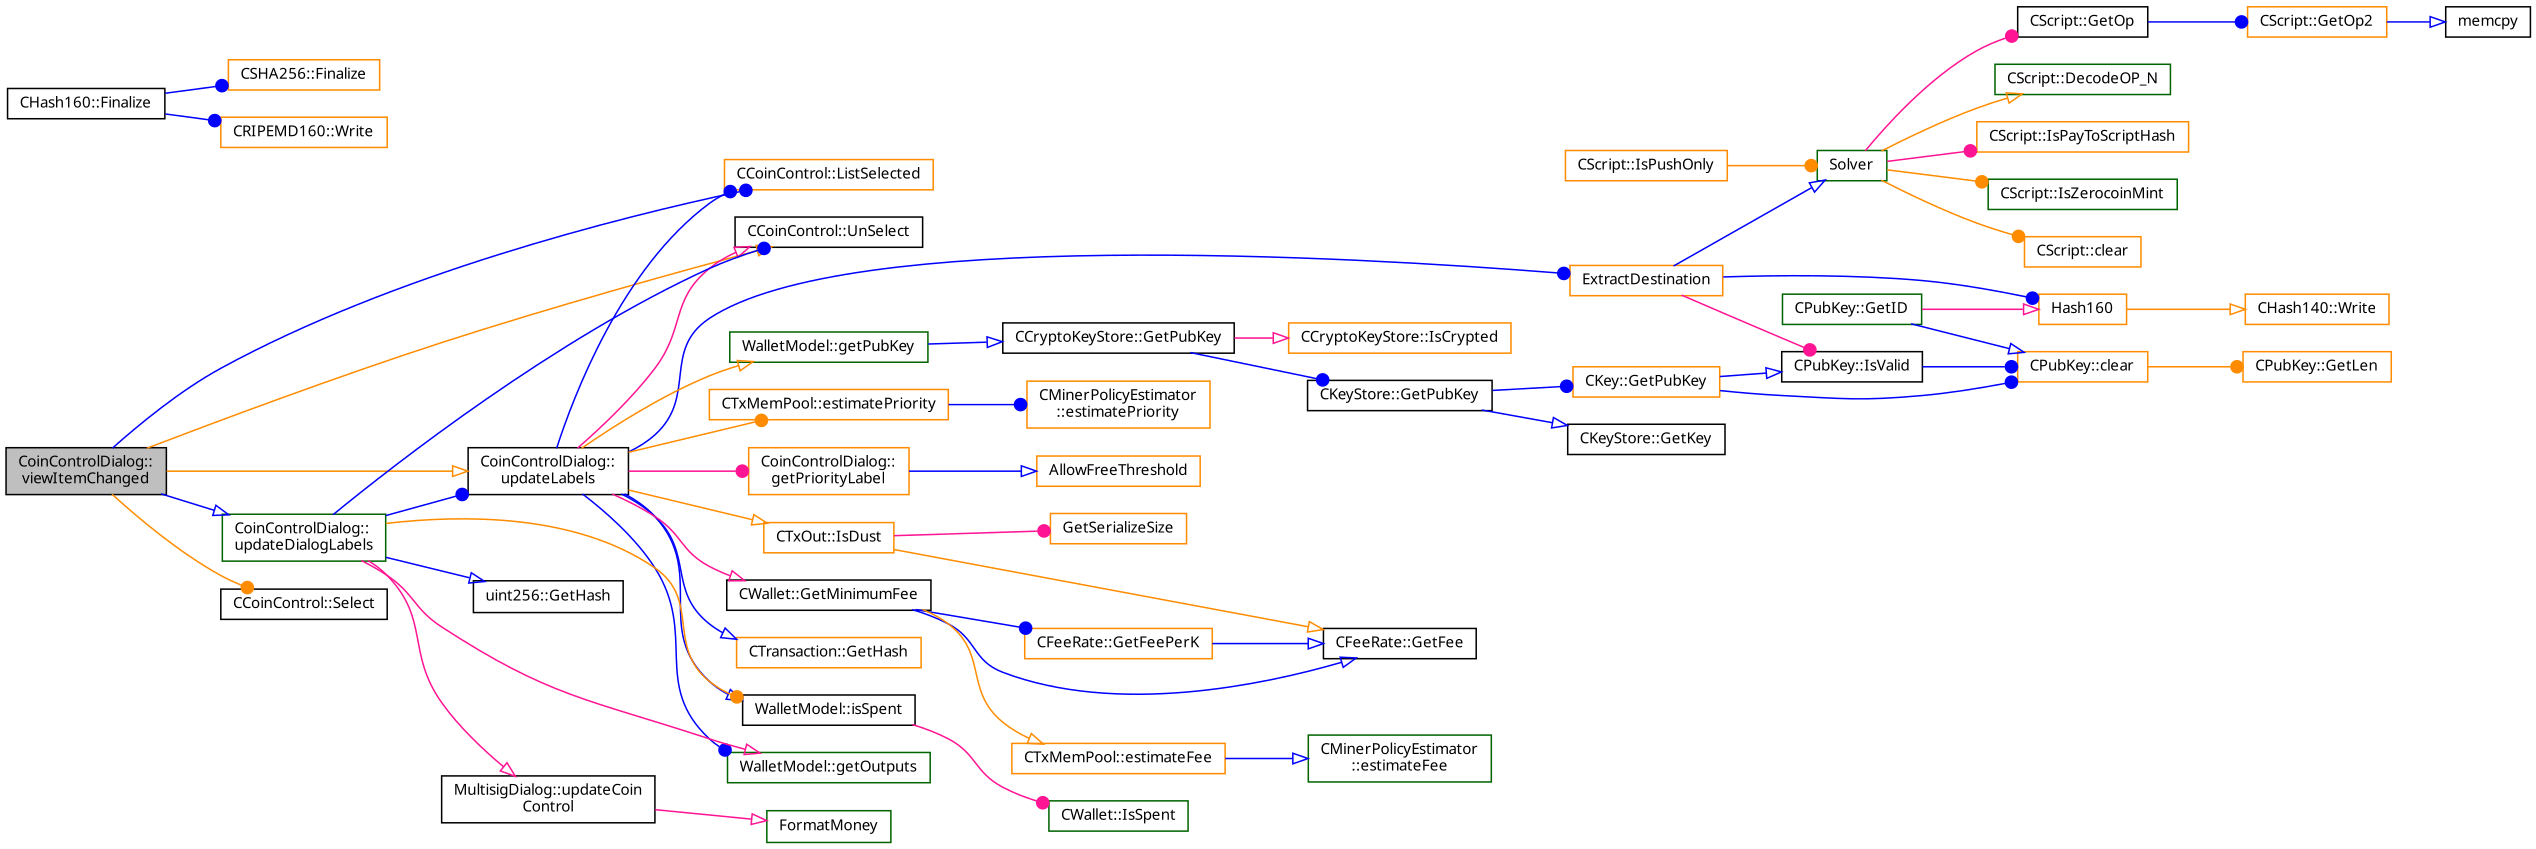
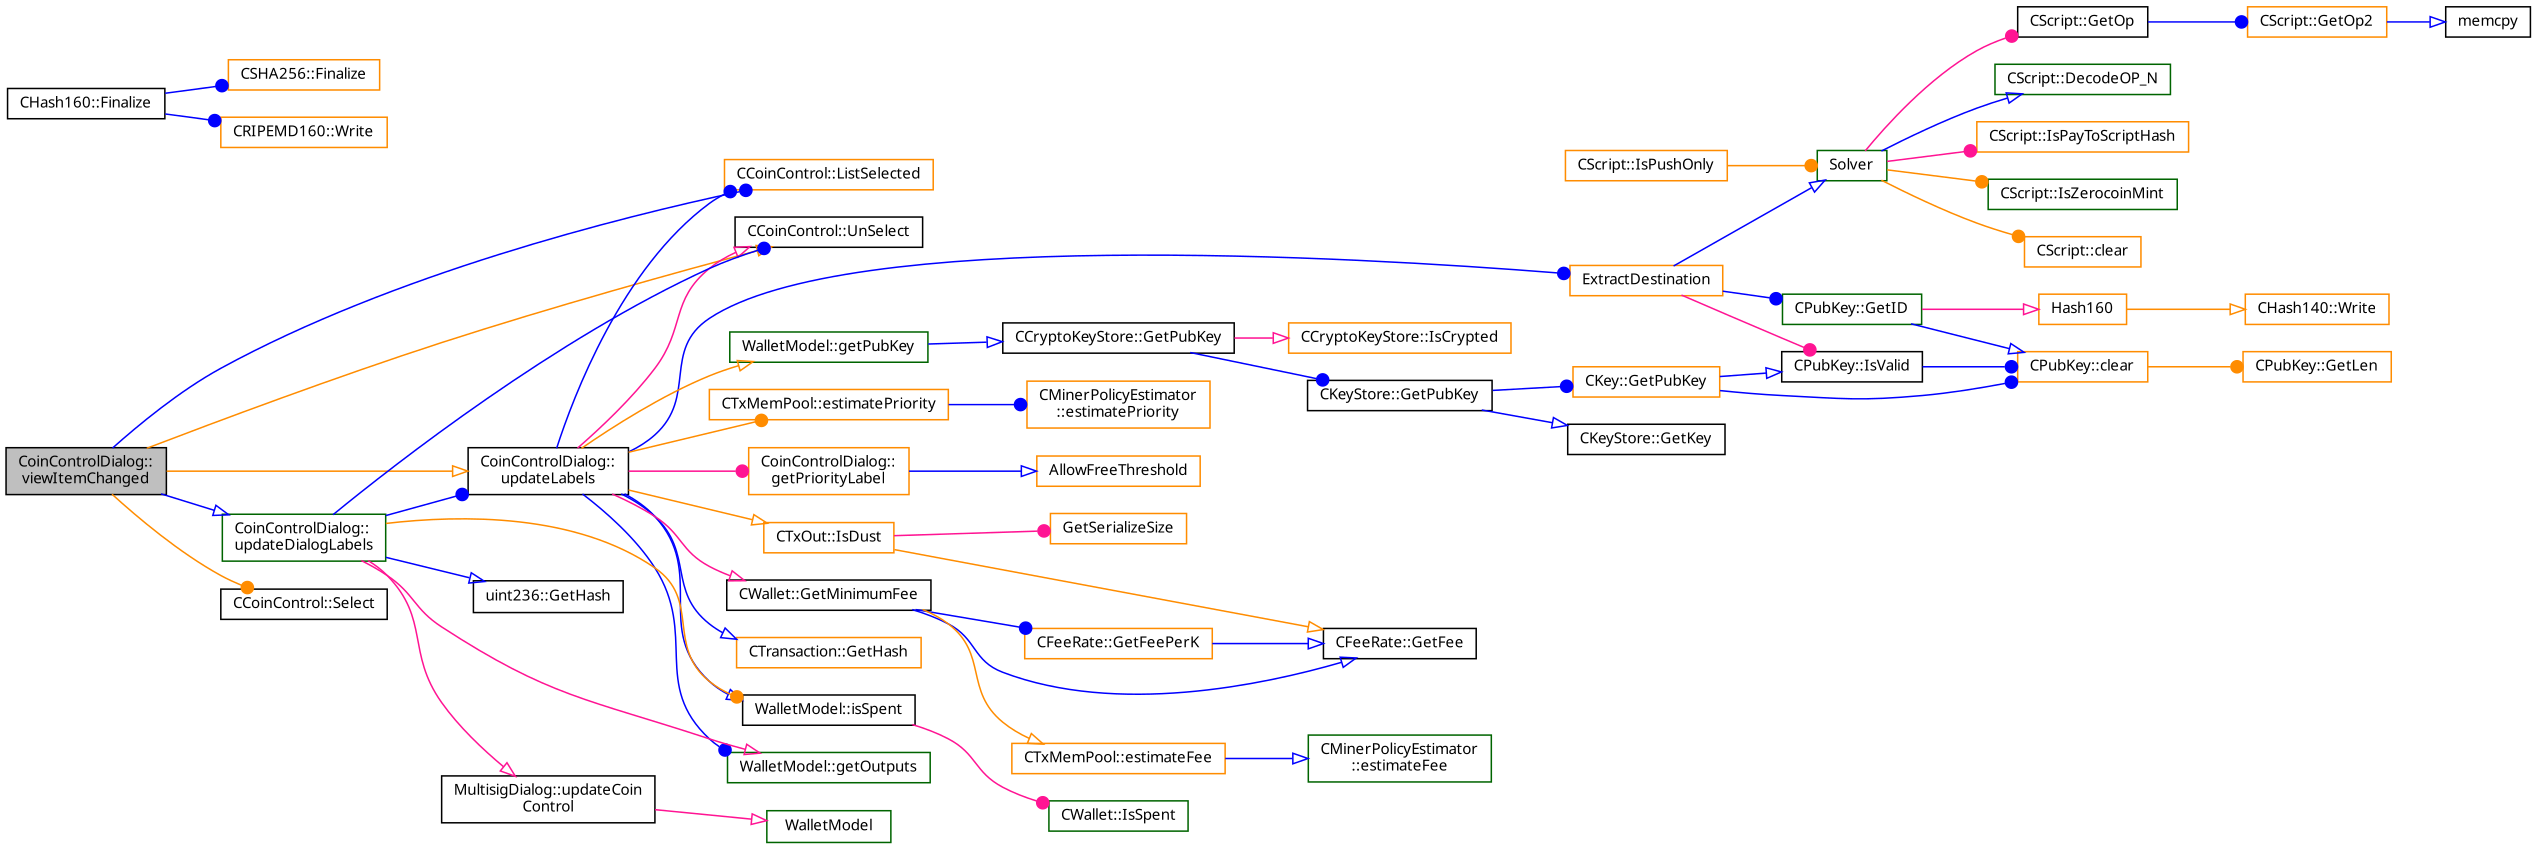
edge "Solver" -> "CScript::DecodeOP_N": color darkorange -> blue
edge "ExtractDestination" -> "Hash160": now "ExtractDestination" -> "CPubKey::GetID"
node "uint256::GetHash": label "uint256::GetHash" -> "uint236::GetHash"
node "FormatMoney": label "FormatMoney" -> "WalletModel"
